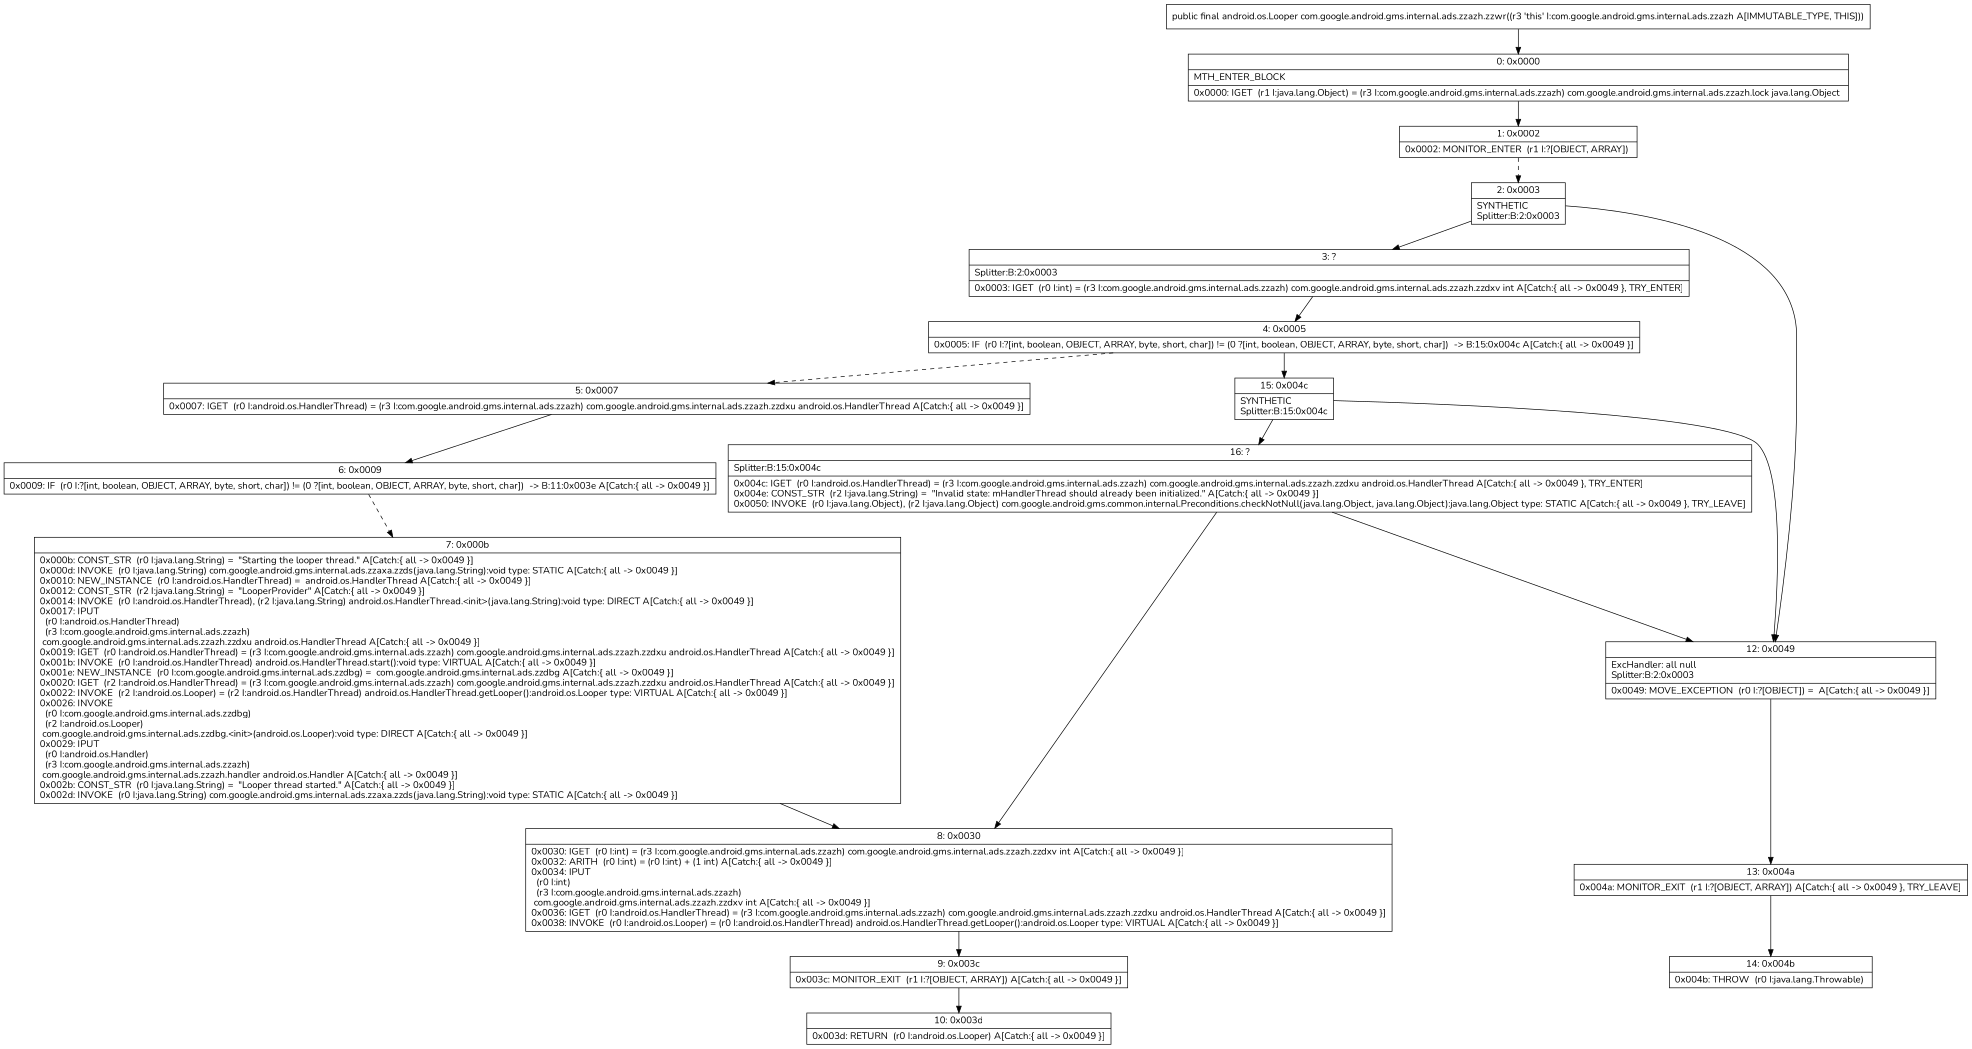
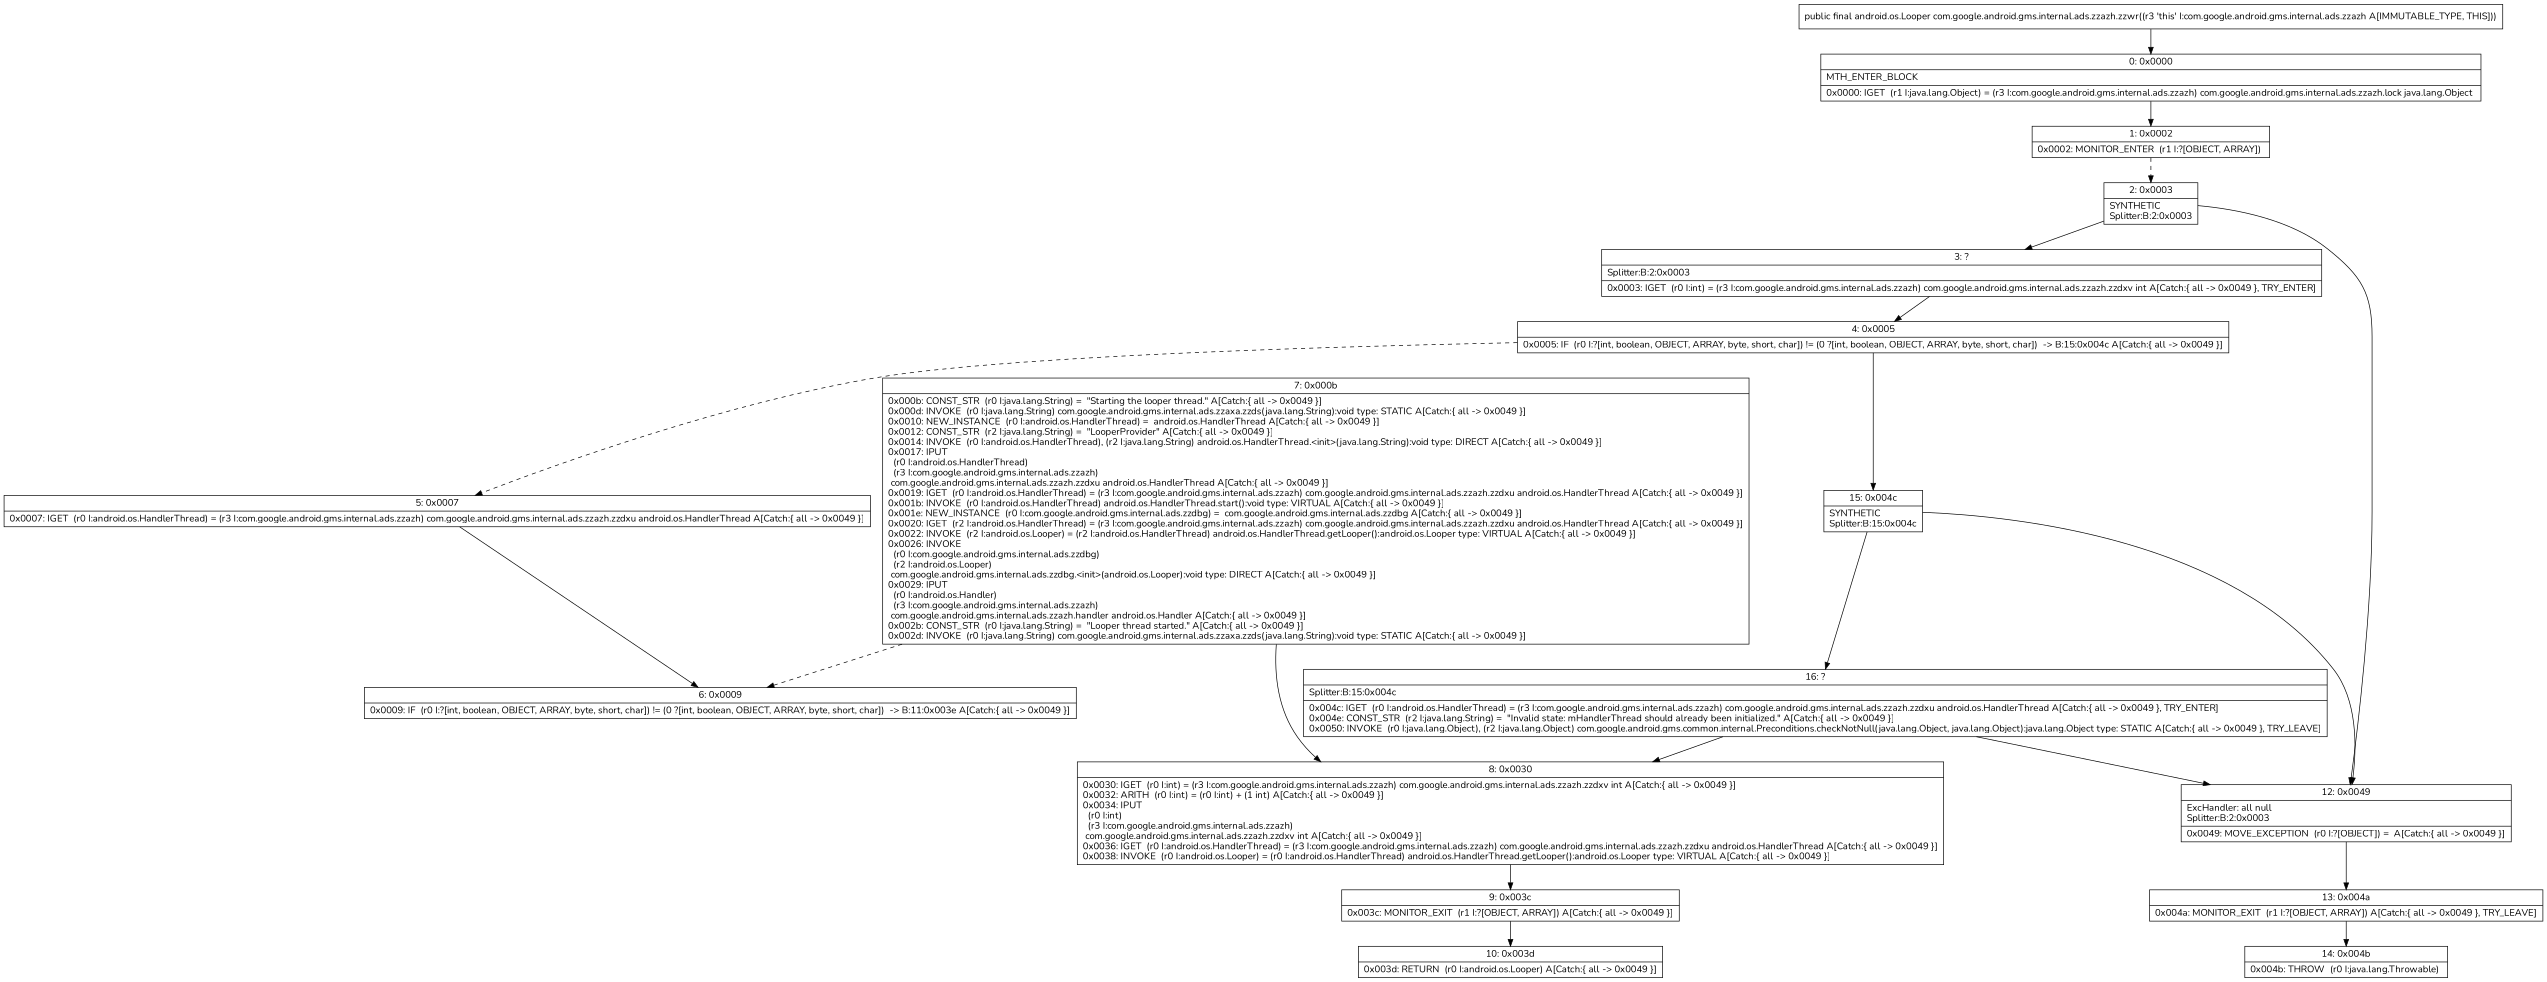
edge "6: 0x0009" -> "7: 0x000b": reversed
